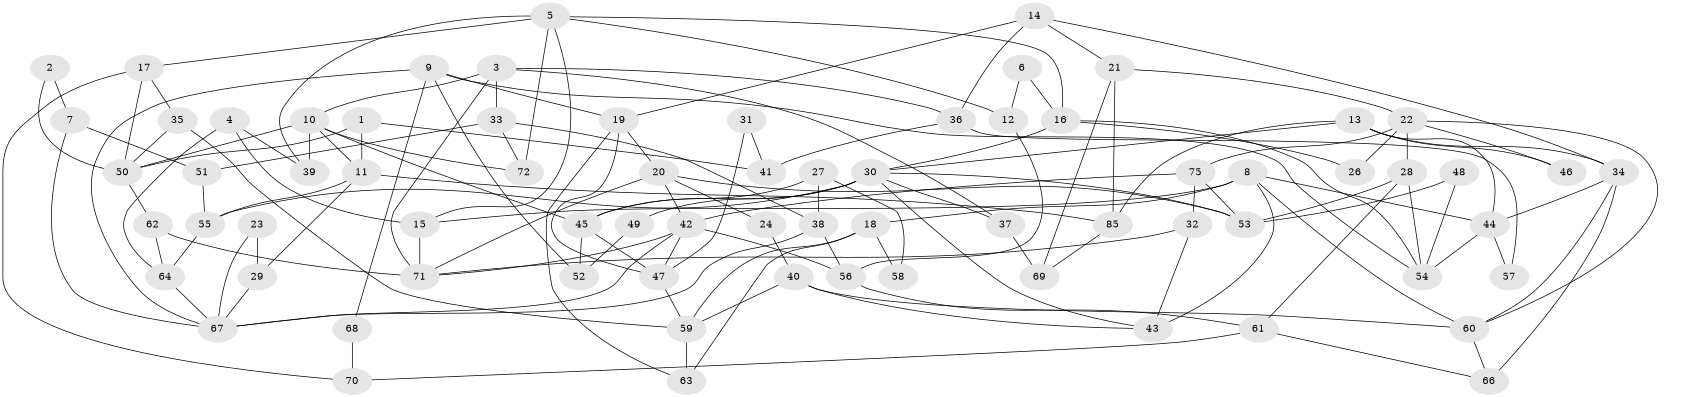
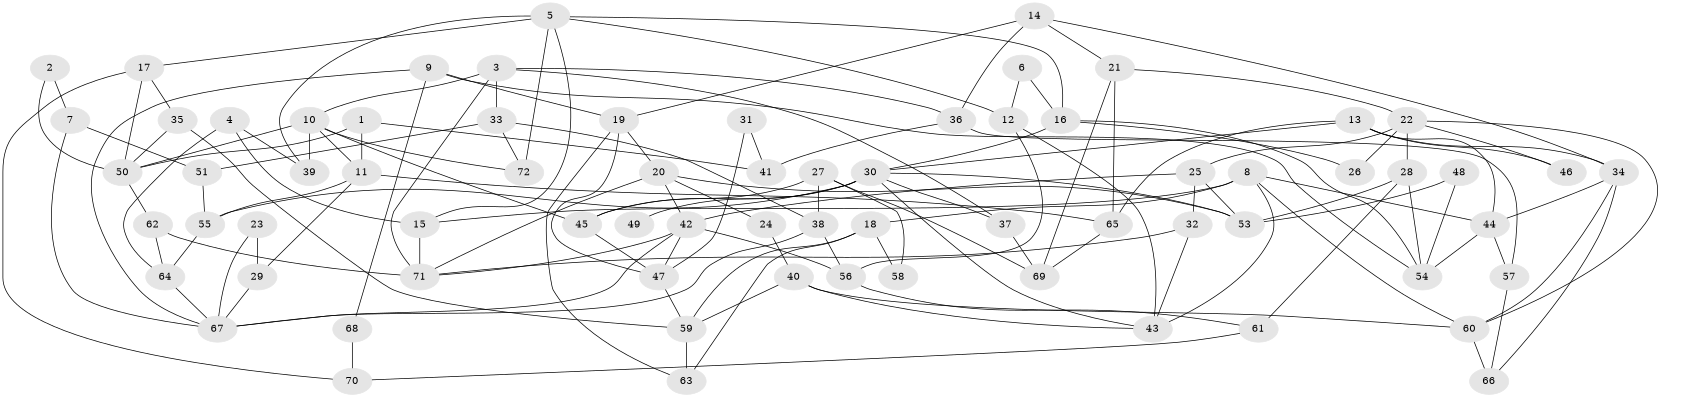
node "75": label "75" -> "25"
edge "12" -- "43": added
edge "27" -- "69": added
node "85": label "85" -> "65"
node "52": removed
edge "61" -- "66": now "57" -- "66"
